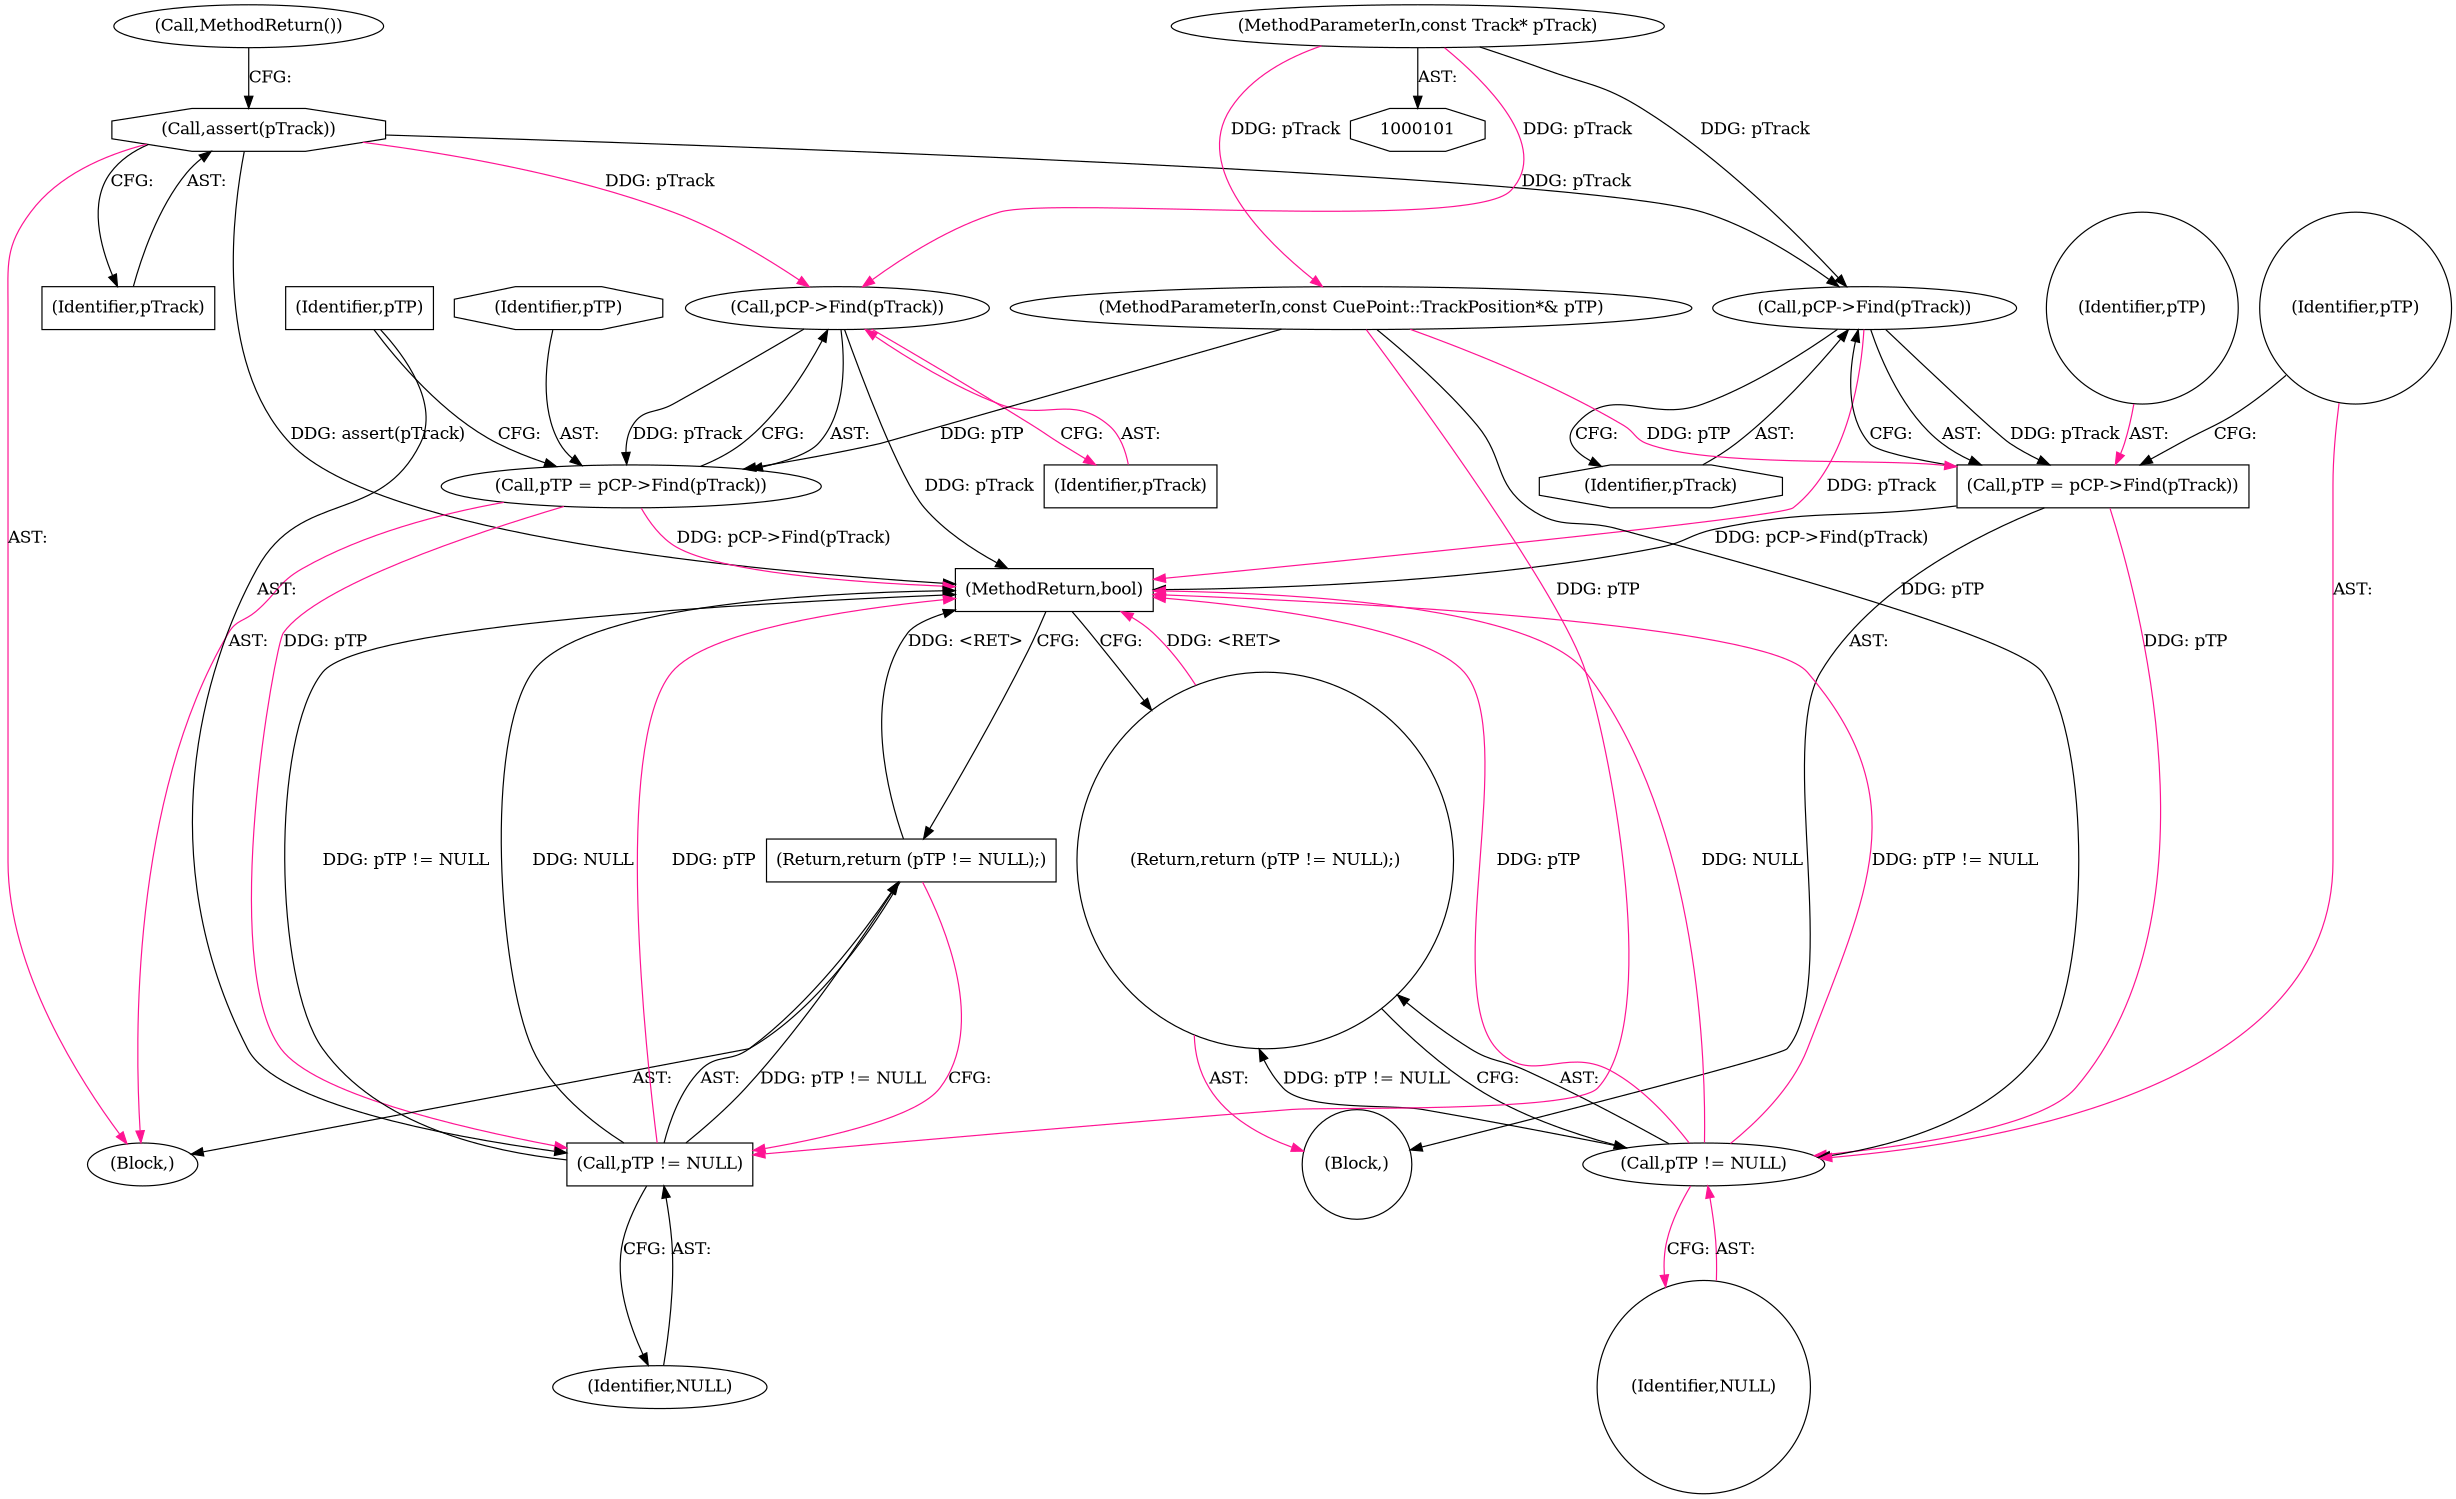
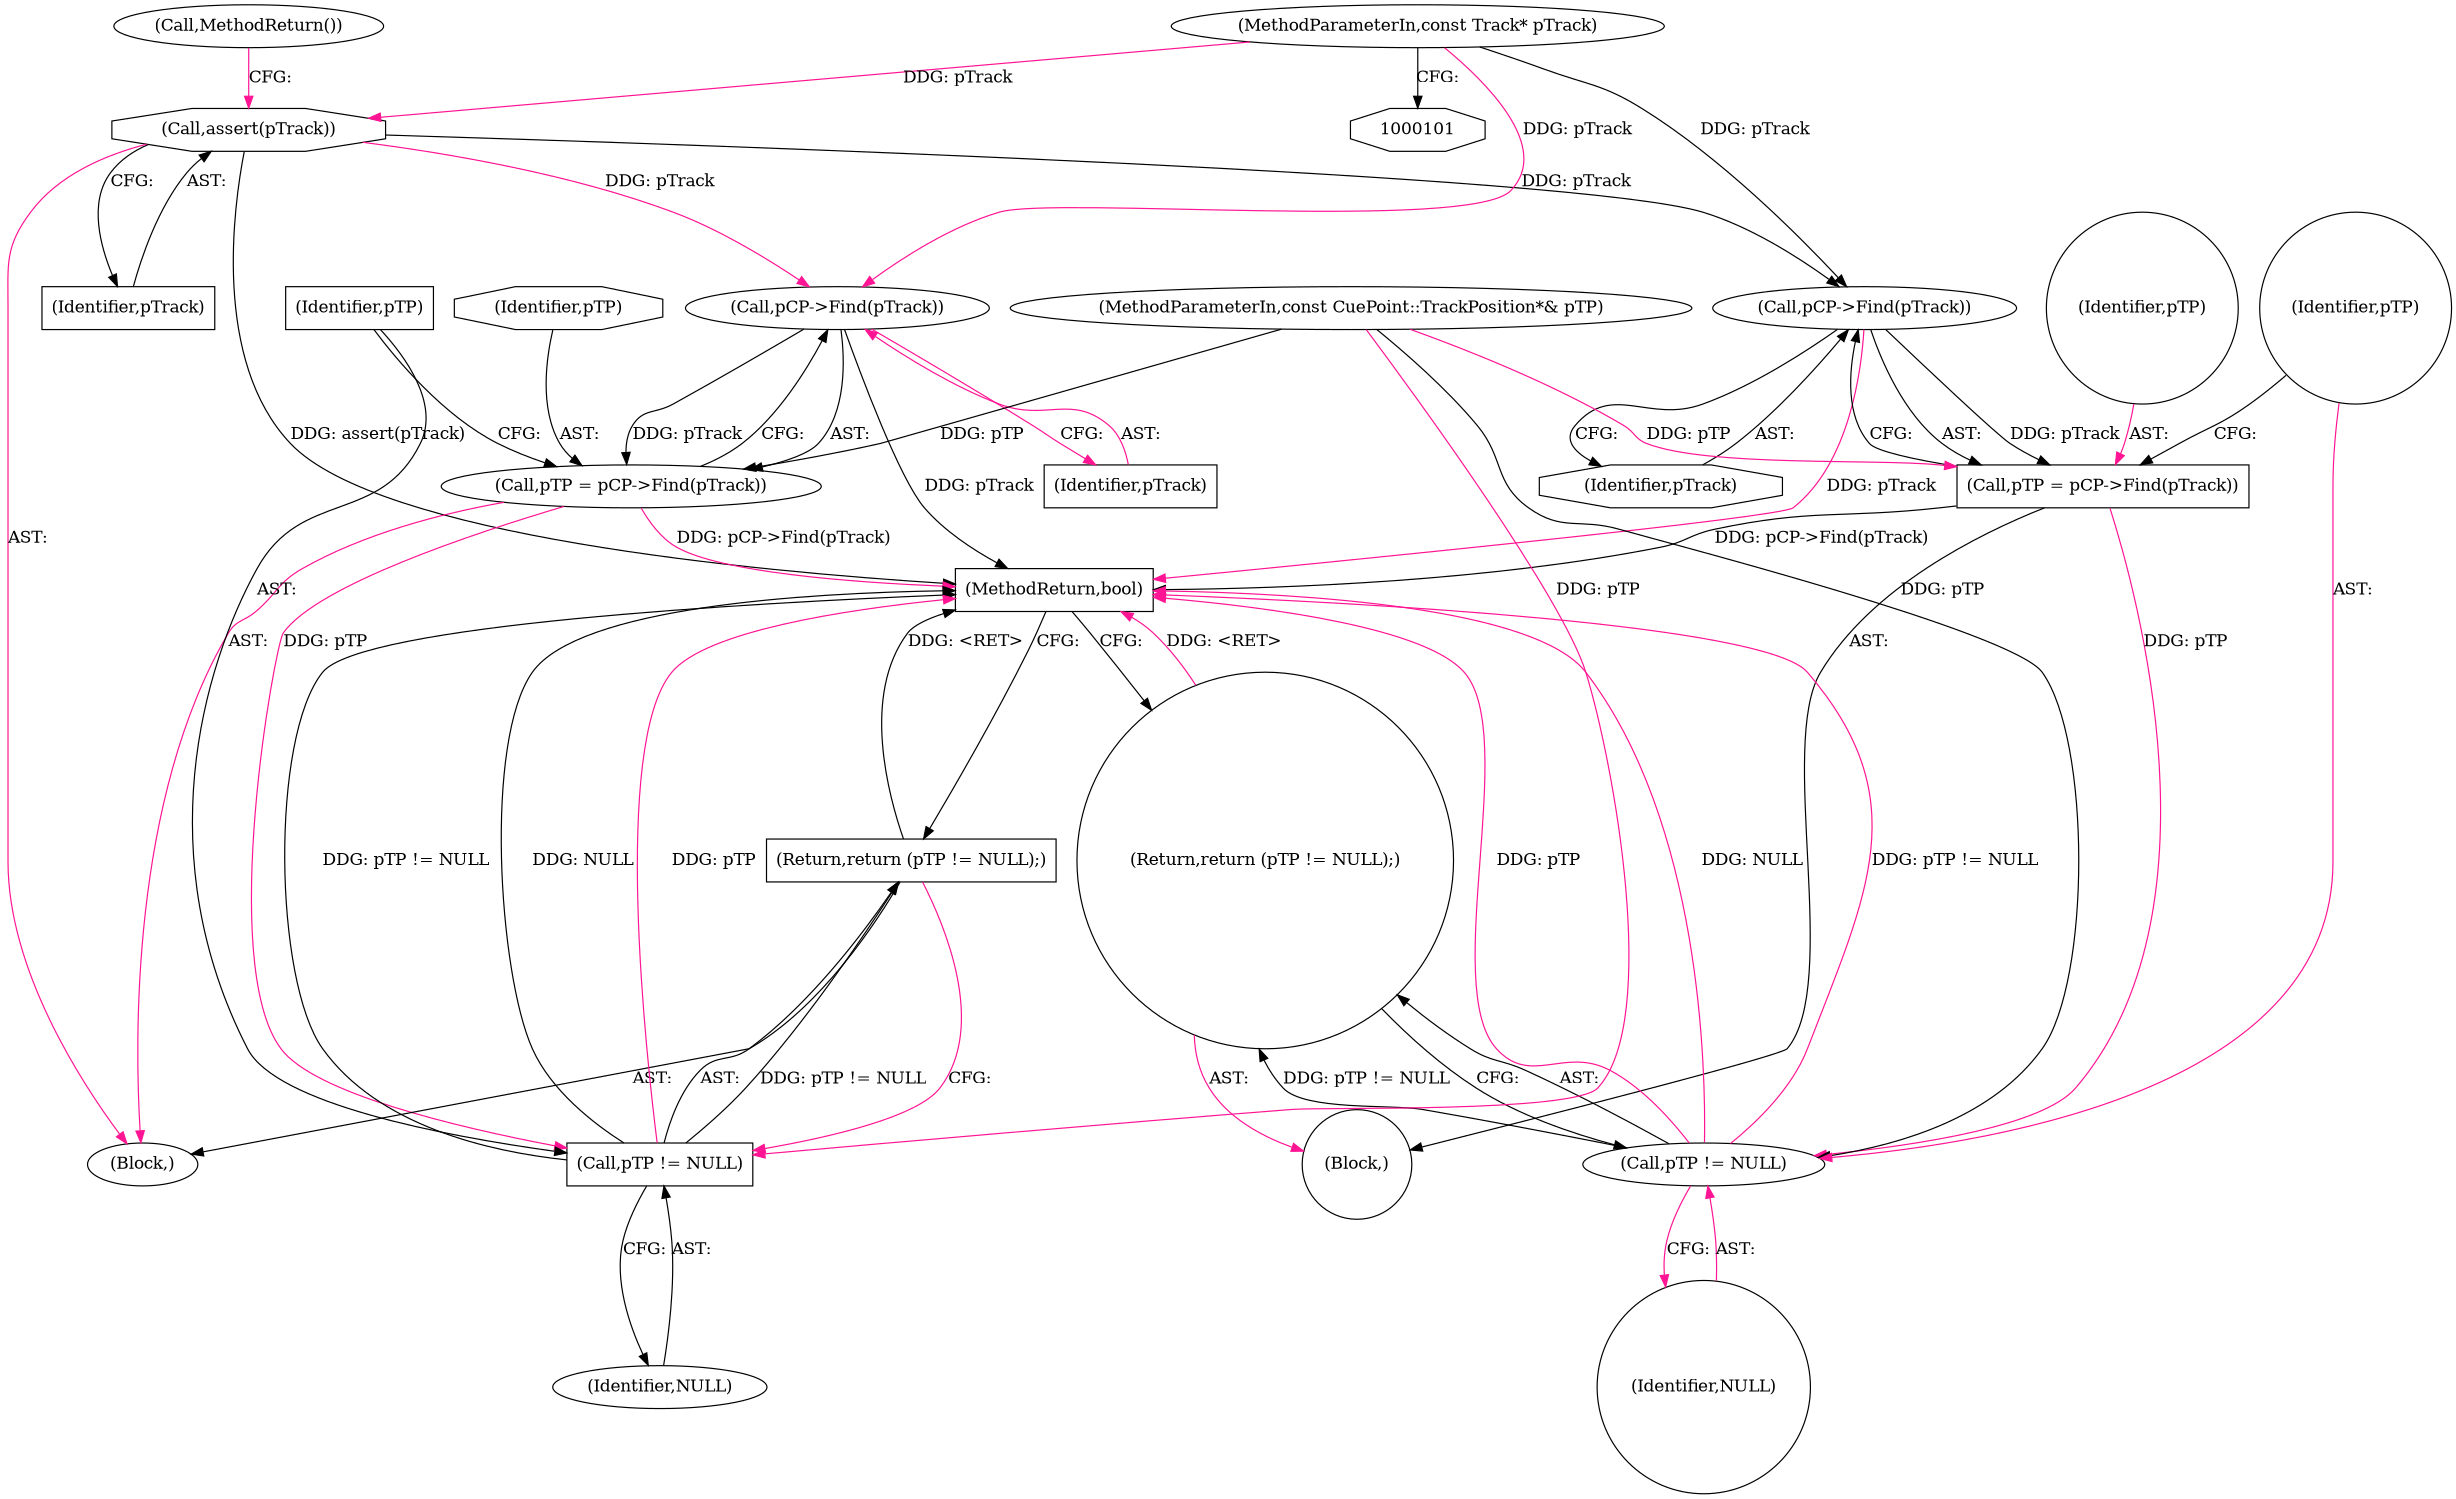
edge "(Call,MethodReturn())" -> "(Call,assert(pTrack))": color black -> deeppink
edge "(MethodParameterIn,const Track* pTrack)" -> "1000101": label "AST: " -> "CFG: "
edge "(MethodParameterIn,const Track* pTrack)" -> "(MethodParameterIn,const CuePoint::TrackPosition*& pTP)": now "(MethodParameterIn,const Track* pTrack)" -> "(Call,assert(pTrack))"
